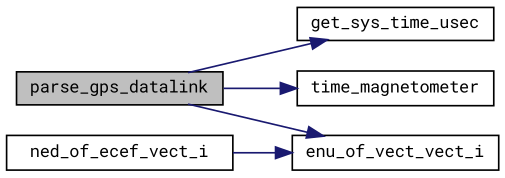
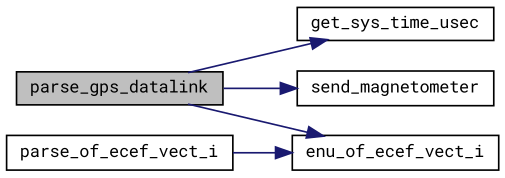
node "time_magnetometer": label "time_magnetometer" -> "send_magnetometer"
node "ned_of_ecef_vect_i": label "ned_of_ecef_vect_i" -> "parse_of_ecef_vect_i"
node "enu_of_vect_vect_i": label "enu_of_vect_vect_i" -> "enu_of_ecef_vect_i"
